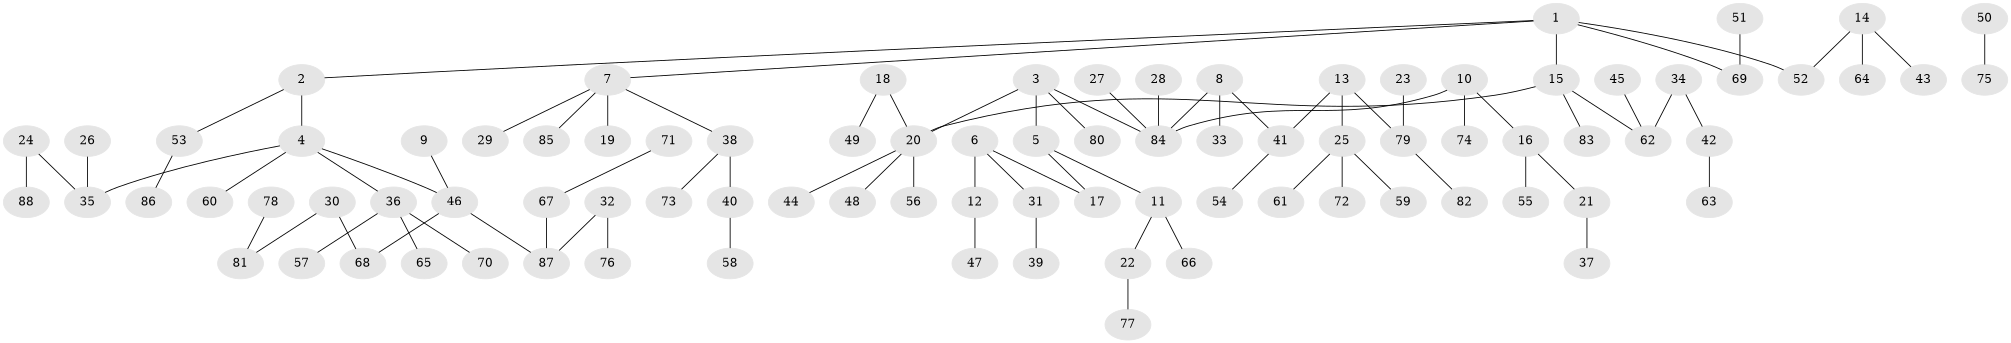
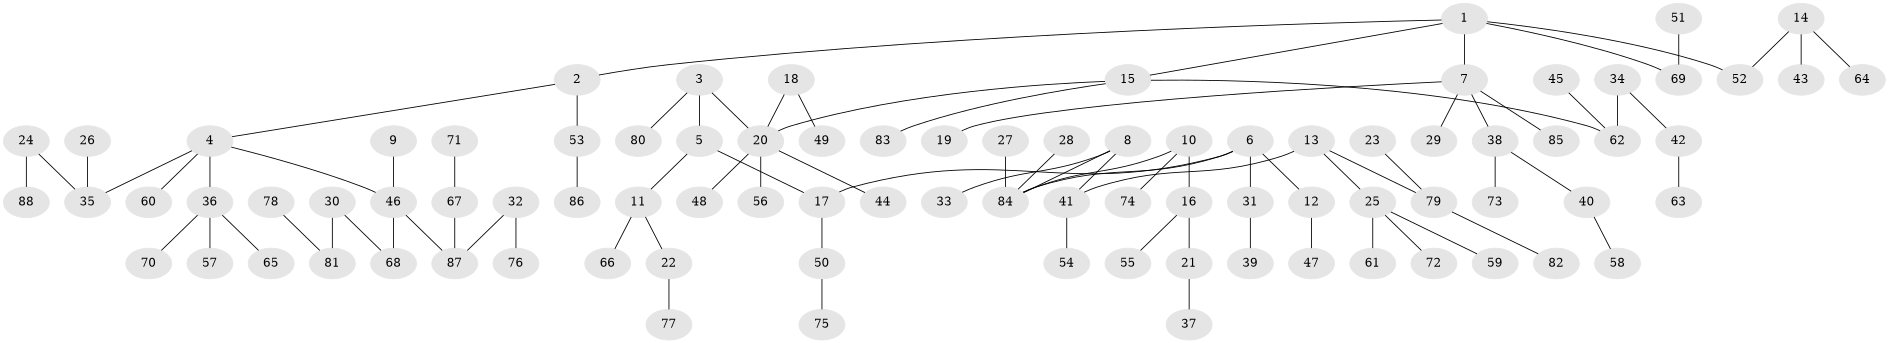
edge "3" -- "84": now "6" -- "84"
edge "17" -- "50": added
